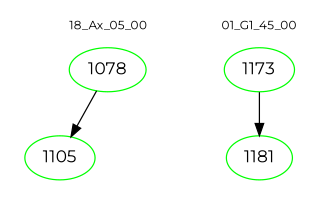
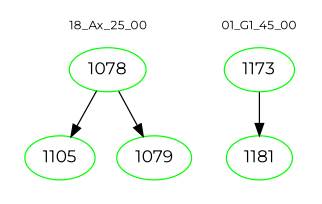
cluster "18_Ax_05_00": label "18_Ax_05_00" -> "18_Ax_25_00"
node "1079": added
